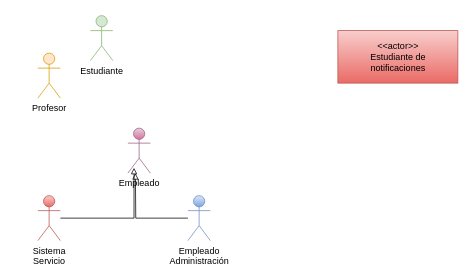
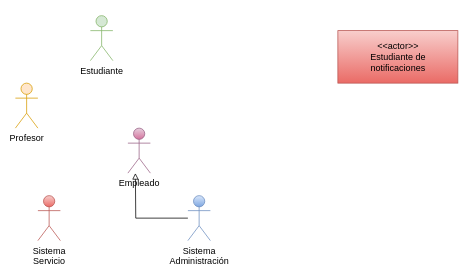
node "Profesor": moved (49, 75) -> (27, 105)
edge "Sistema Servicio" -> "Empleado": removed
node "Empleado Administración": label "Empleado Administración" -> "Sistema Administración"
